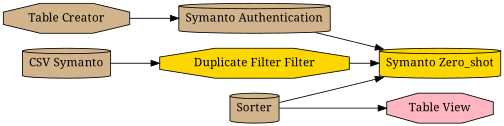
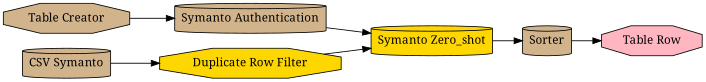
node "Duplicate Filter Filter": label "Duplicate Filter Filter" -> "Duplicate Row Filter"
edge "Sorter" -> "Symanto Zero_shot": reversed
node "Table View": label "Table View" -> "Table Row"
